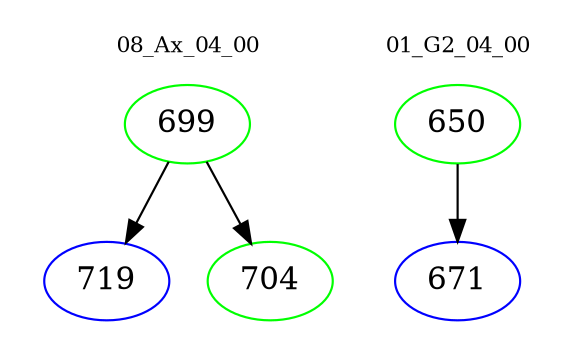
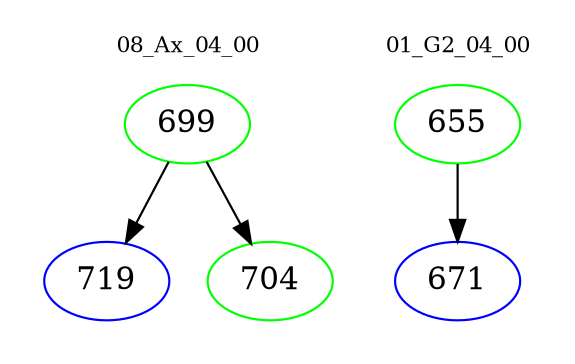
node "650": label "650" -> "655"
